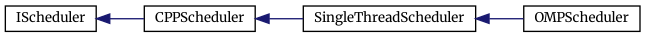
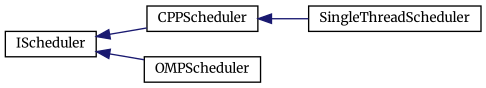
edge "OMPScheduler" -> "SingleThreadScheduler": now "OMPScheduler" -> "IScheduler"
